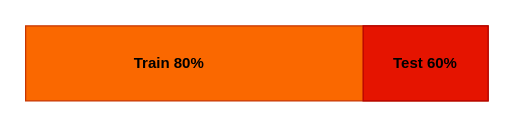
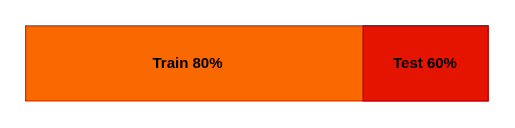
node "Train 80%": moved (169, 63) -> (188, 63)
